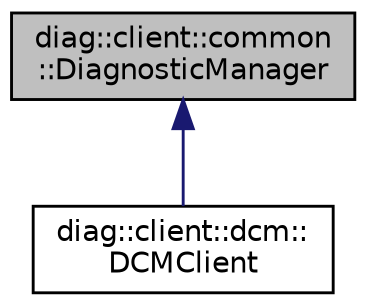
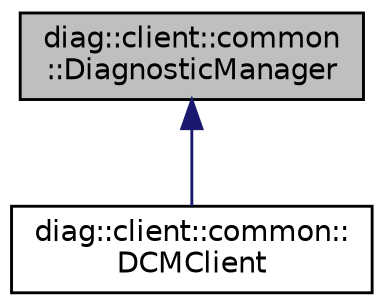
node "diag::client::dcm:: DCMClient": label "diag::client::dcm:: DCMClient" -> "diag::client::common:: DCMClient"
